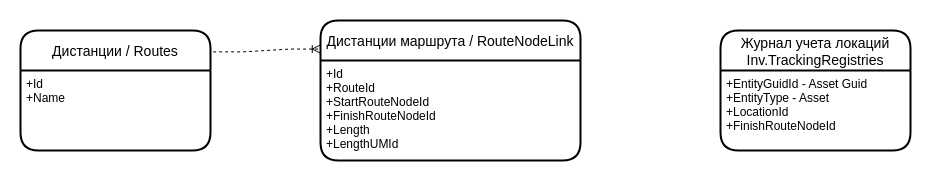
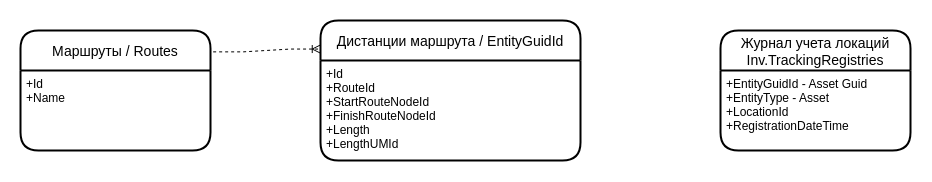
node "Дистанции маршрута / RouteNodeLink": label "Дистанции маршрута / RouteNodeLink" -> "Дистанции маршрута / EntityGuidId"
node "Дистанции / Routes": label "Дистанции / Routes" -> "Маршруты / Routes"
node "+EntityGuidId - Asset Guid +EntityType - Asset +LocationId +FinishRouteNodeId": label "+EntityGuidId - Asset Guid +EntityType - Asset +LocationId +FinishRouteNodeId" -> "+EntityGuidId - Asset Guid +EntityType - Asset +LocationId +RegistrationDateTime"
